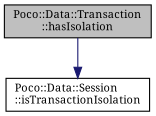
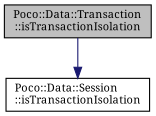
node "Poco::Data::Transaction ::hasIsolation": label "Poco::Data::Transaction ::hasIsolation" -> "Poco::Data::Transaction ::isTransactionIsolation"
